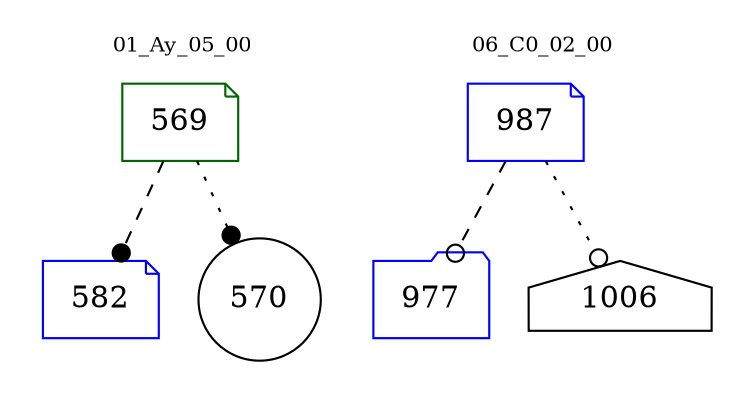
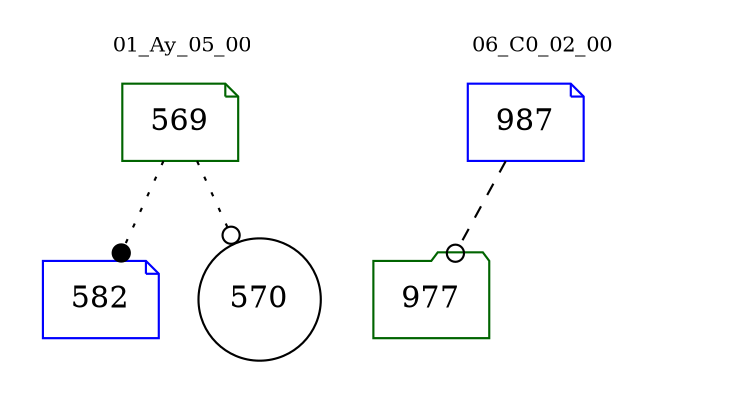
edge "569" -> "570": arrowhead dot -> odot
edge "569" -> "582": style dashed -> dotted
node "977": color blue -> darkgreen
node "1006": removed
